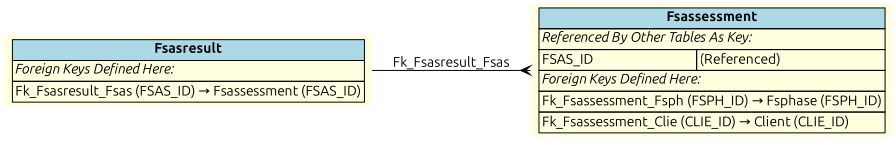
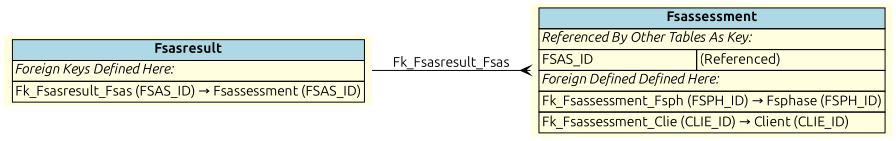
node "Fsassessment": text "Foreign Keys Defined Here:" -> "Foreign Defined Defined Here:"
